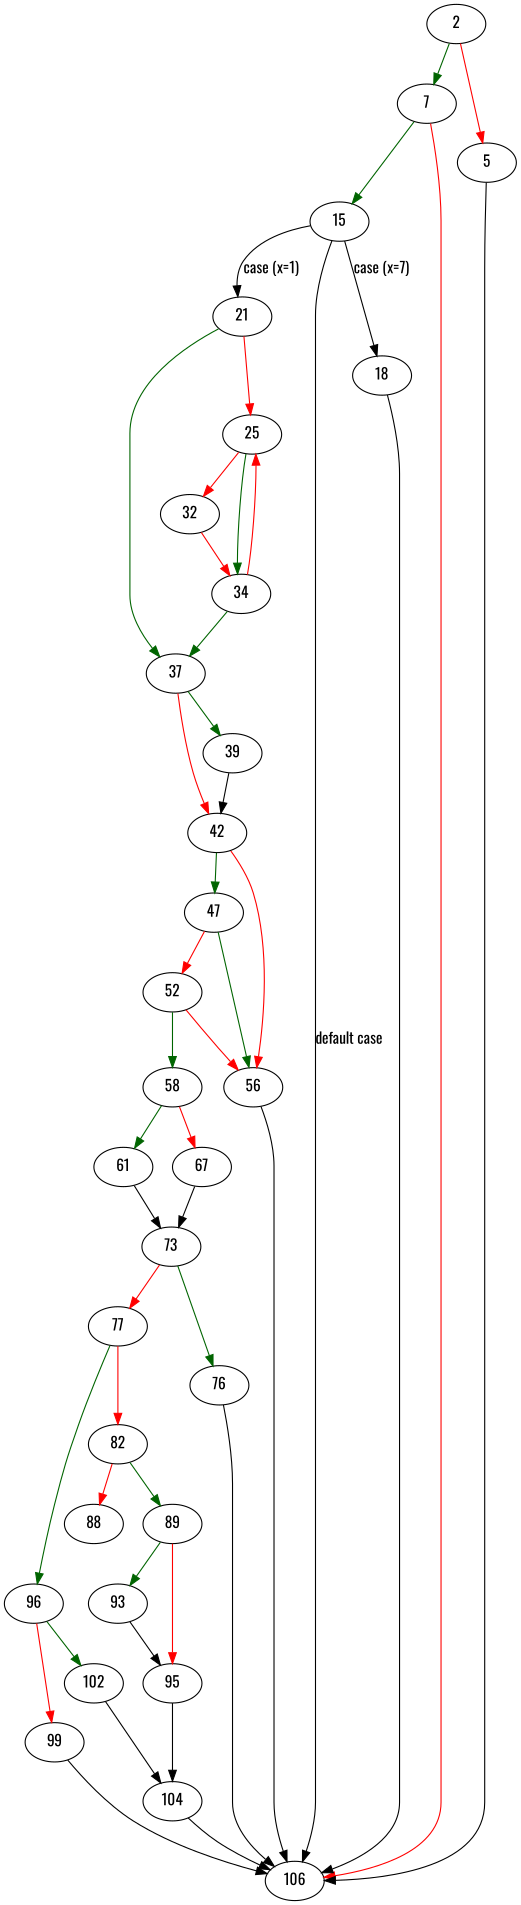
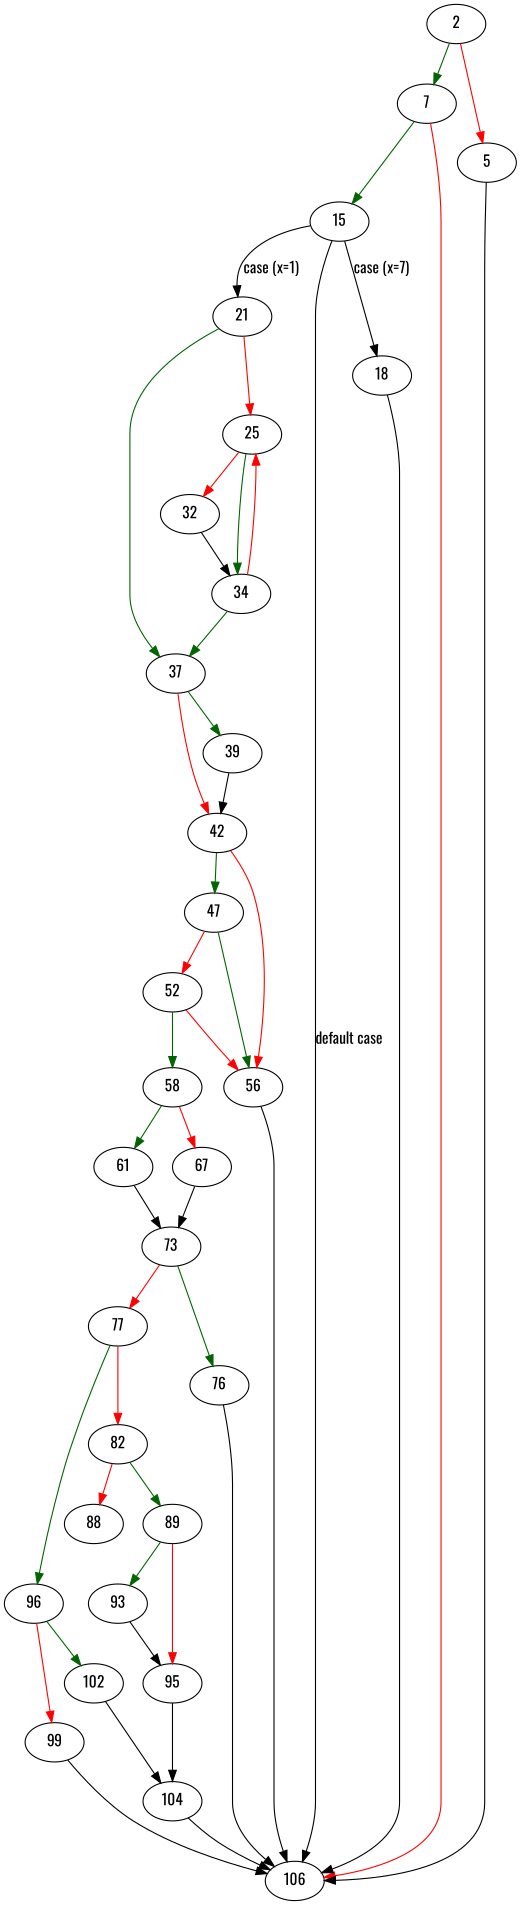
edge "32" -> "34": color red -> black
